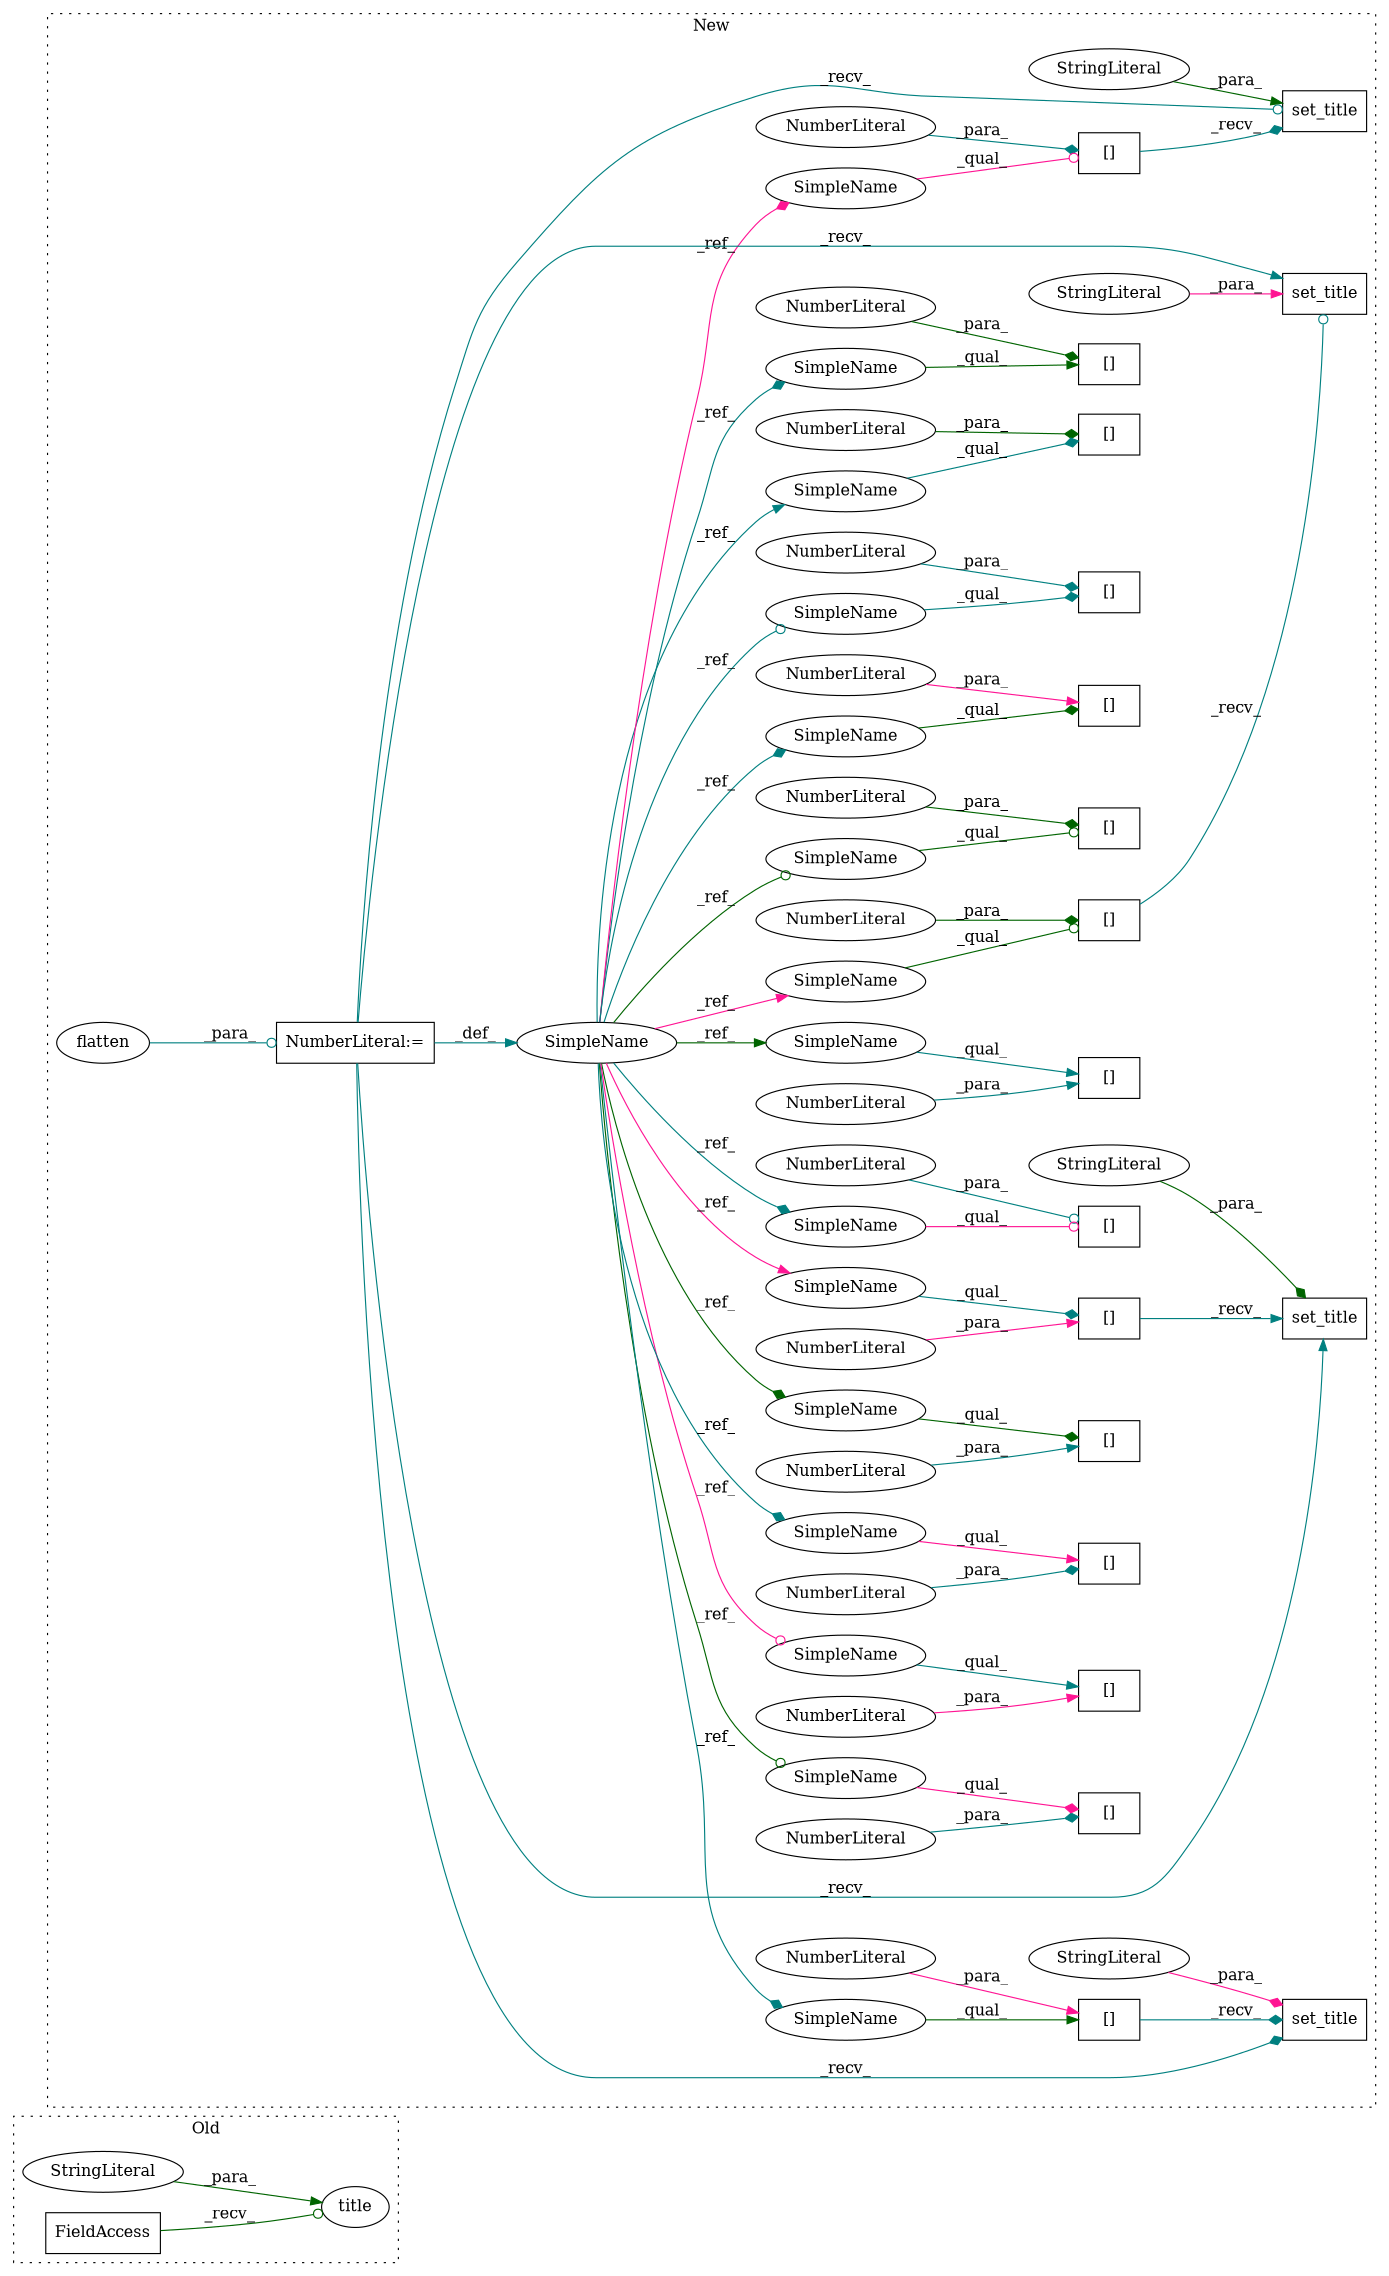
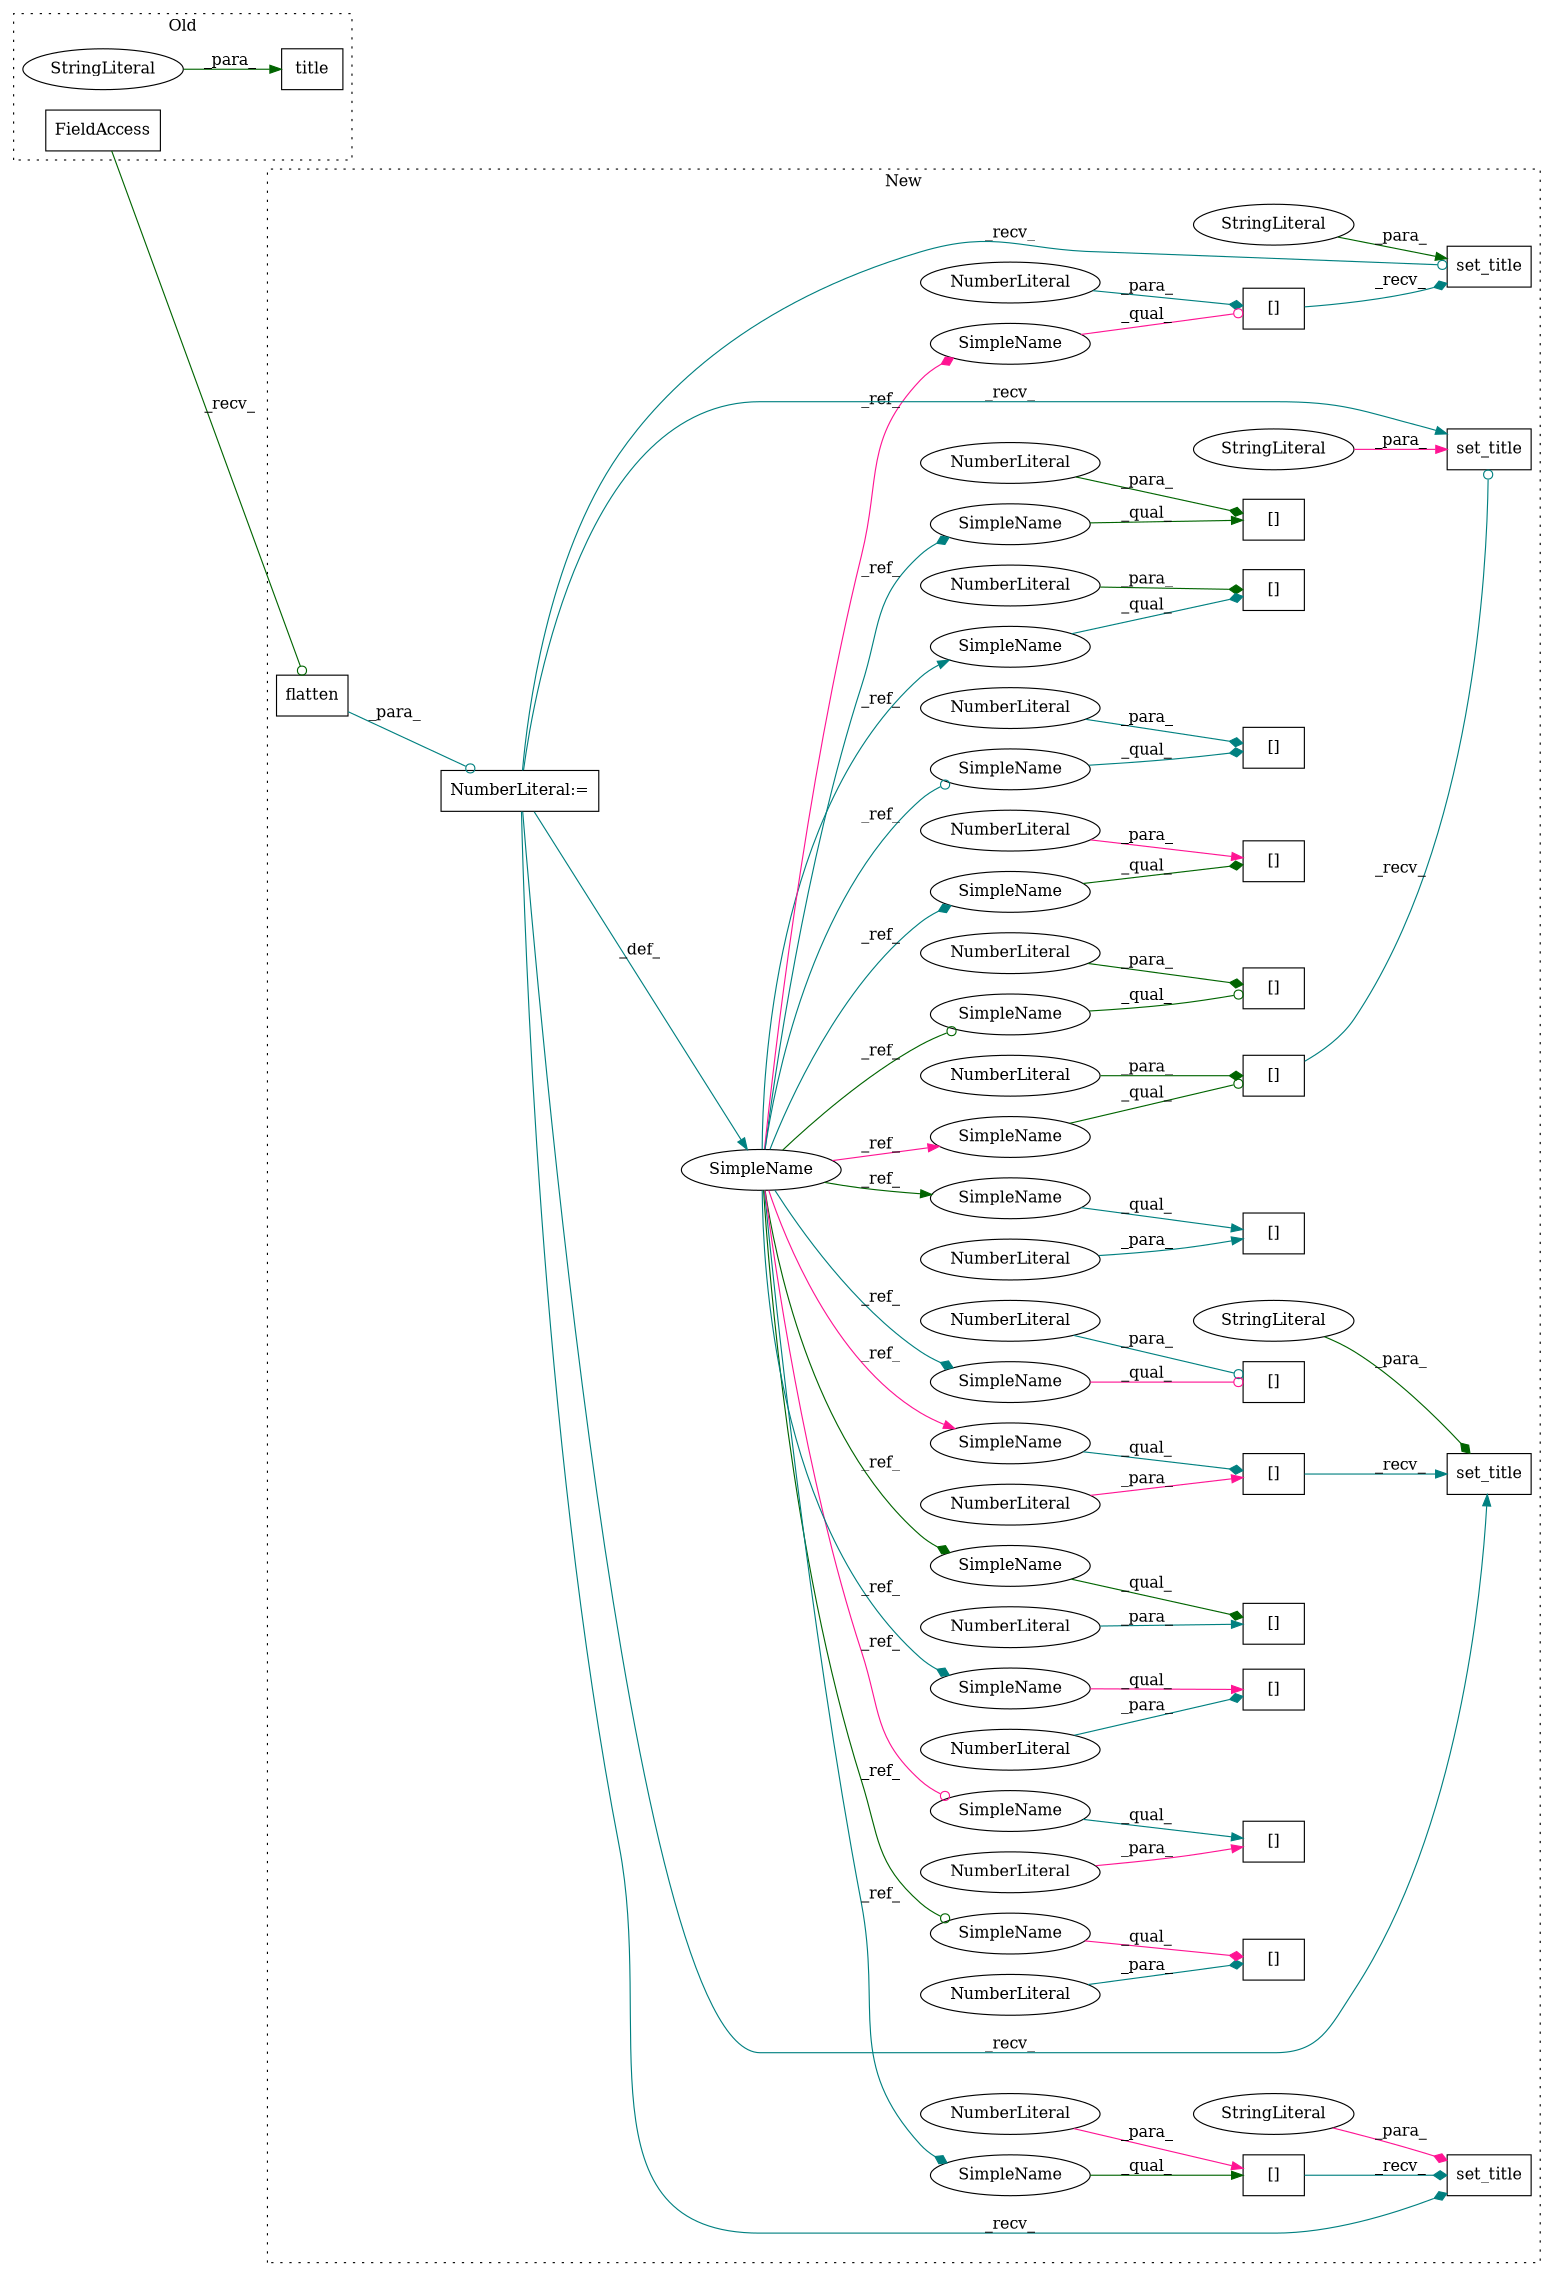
node "flatten": shape ellipse -> box
node "title": shape ellipse -> box
edge "FieldAccess" -> "title": now "FieldAccess" -> "flatten"
